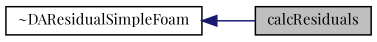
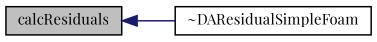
edge "calcResiduals" -> "~DAResidualSimpleFoam": reversed
